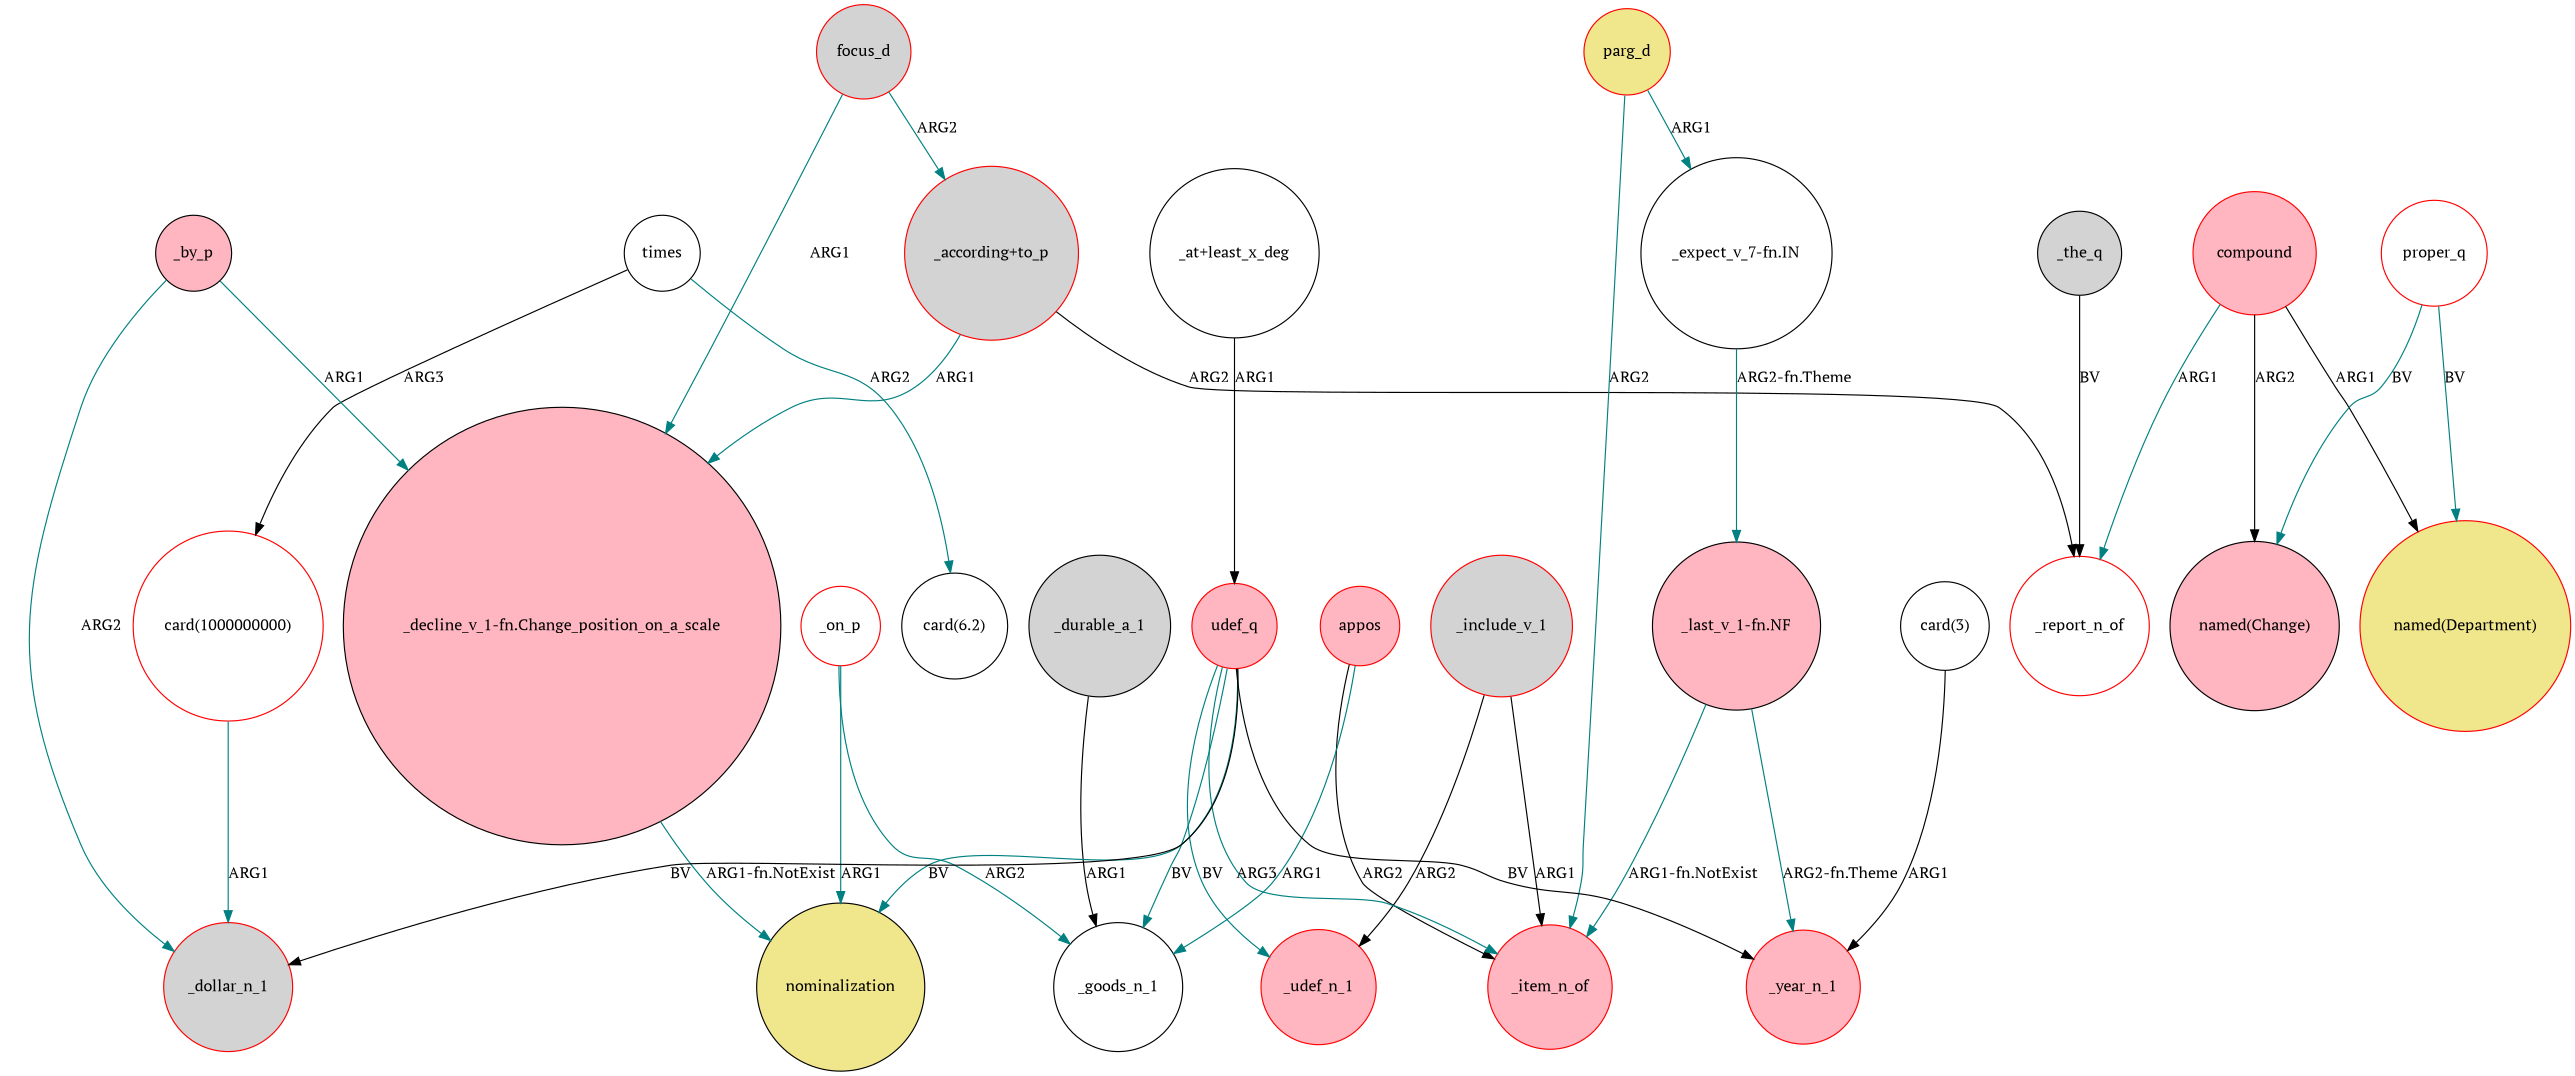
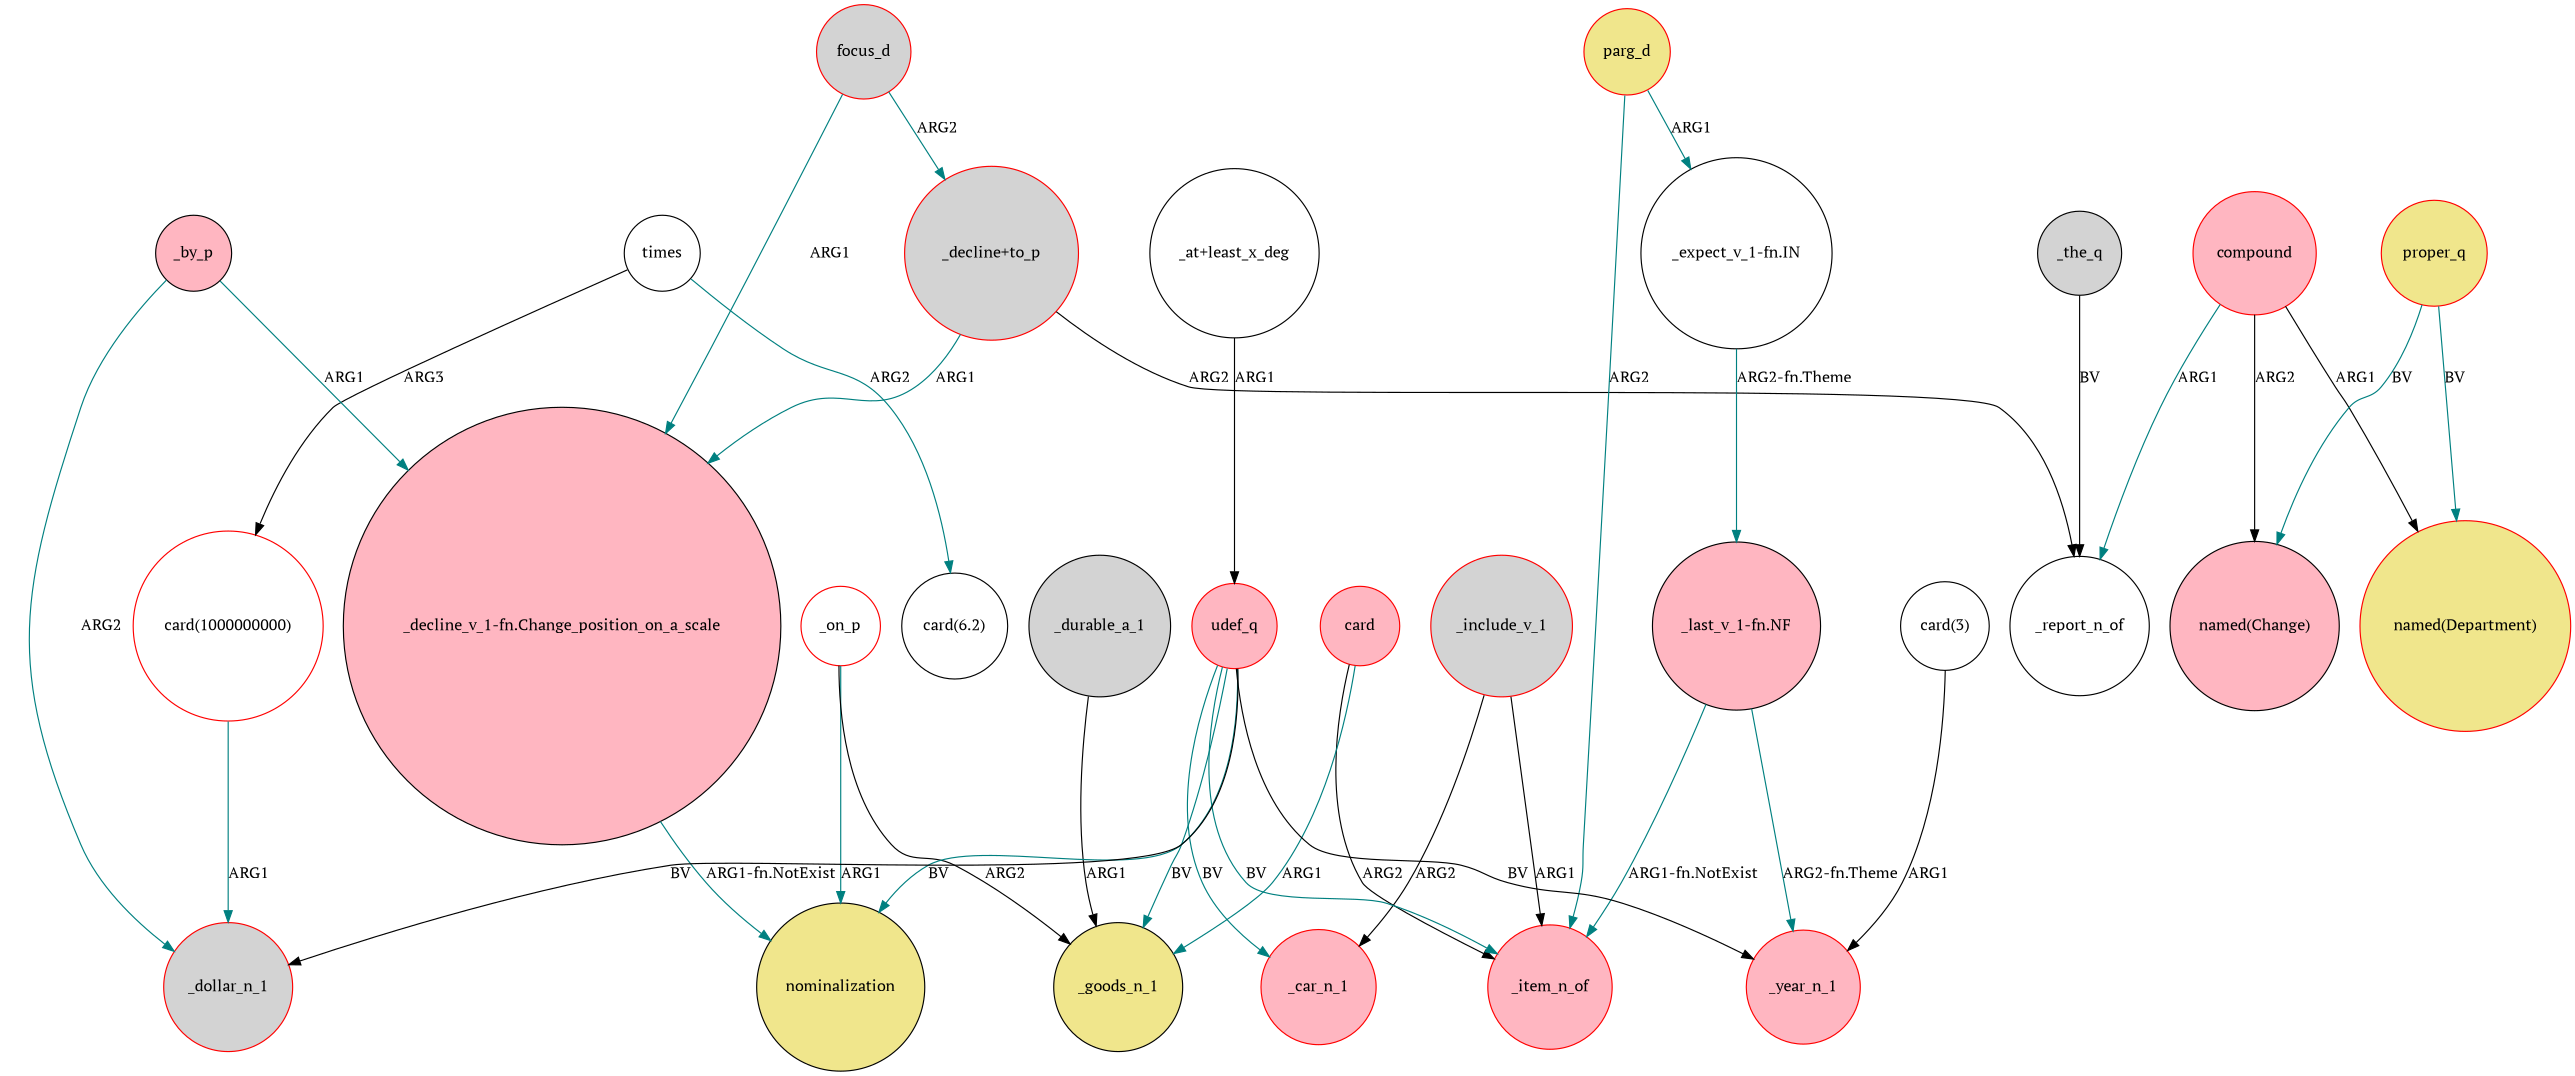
node "_according+to_p": label "_according+to_p" -> "_decline+to_p"
node "_expect_v_7-fn.IN": label "_expect_v_7-fn.IN" -> "_expect_v_1-fn.IN"
node "proper_q": fillcolor white -> khaki
node "appos": label "appos" -> "card"
node "_report_n_of": color red -> black
edge "_on_p" -> "_goods_n_1": color teal -> black
edge "udef_q" -> "_item_n_of": label "ARG3" -> "BV"
node "_goods_n_1": fillcolor white -> khaki
node "_udef_n_1": label "_udef_n_1" -> "_car_n_1"
